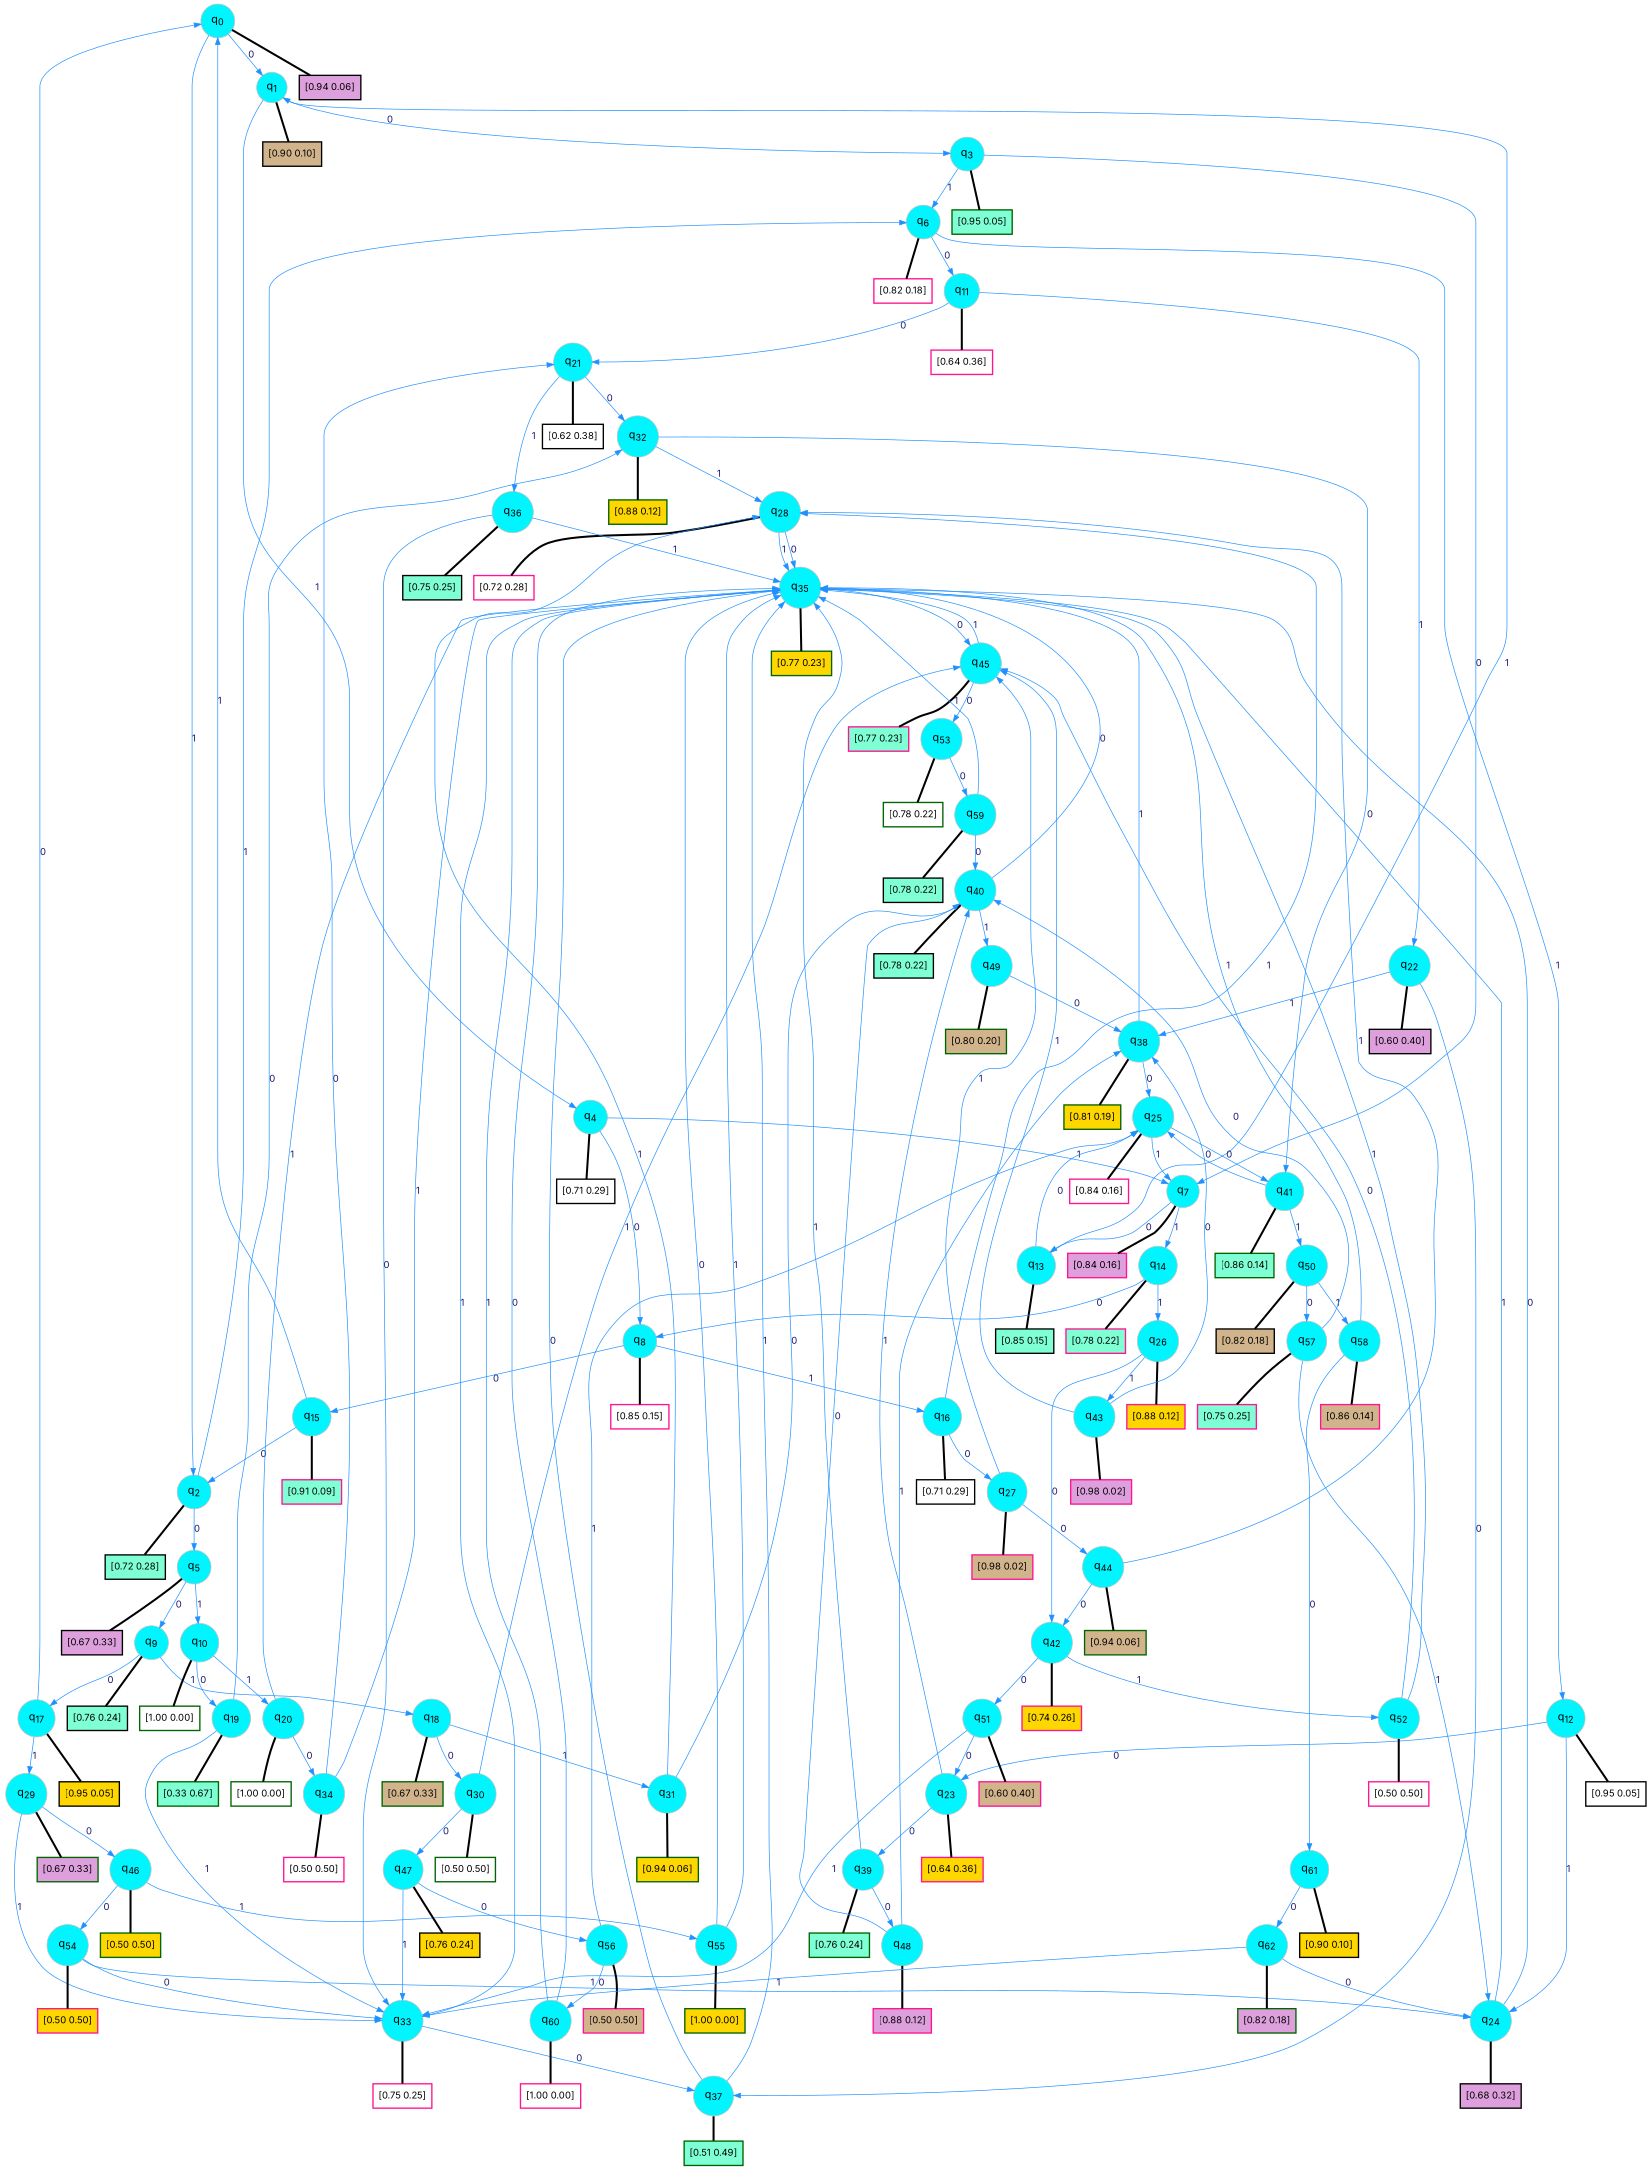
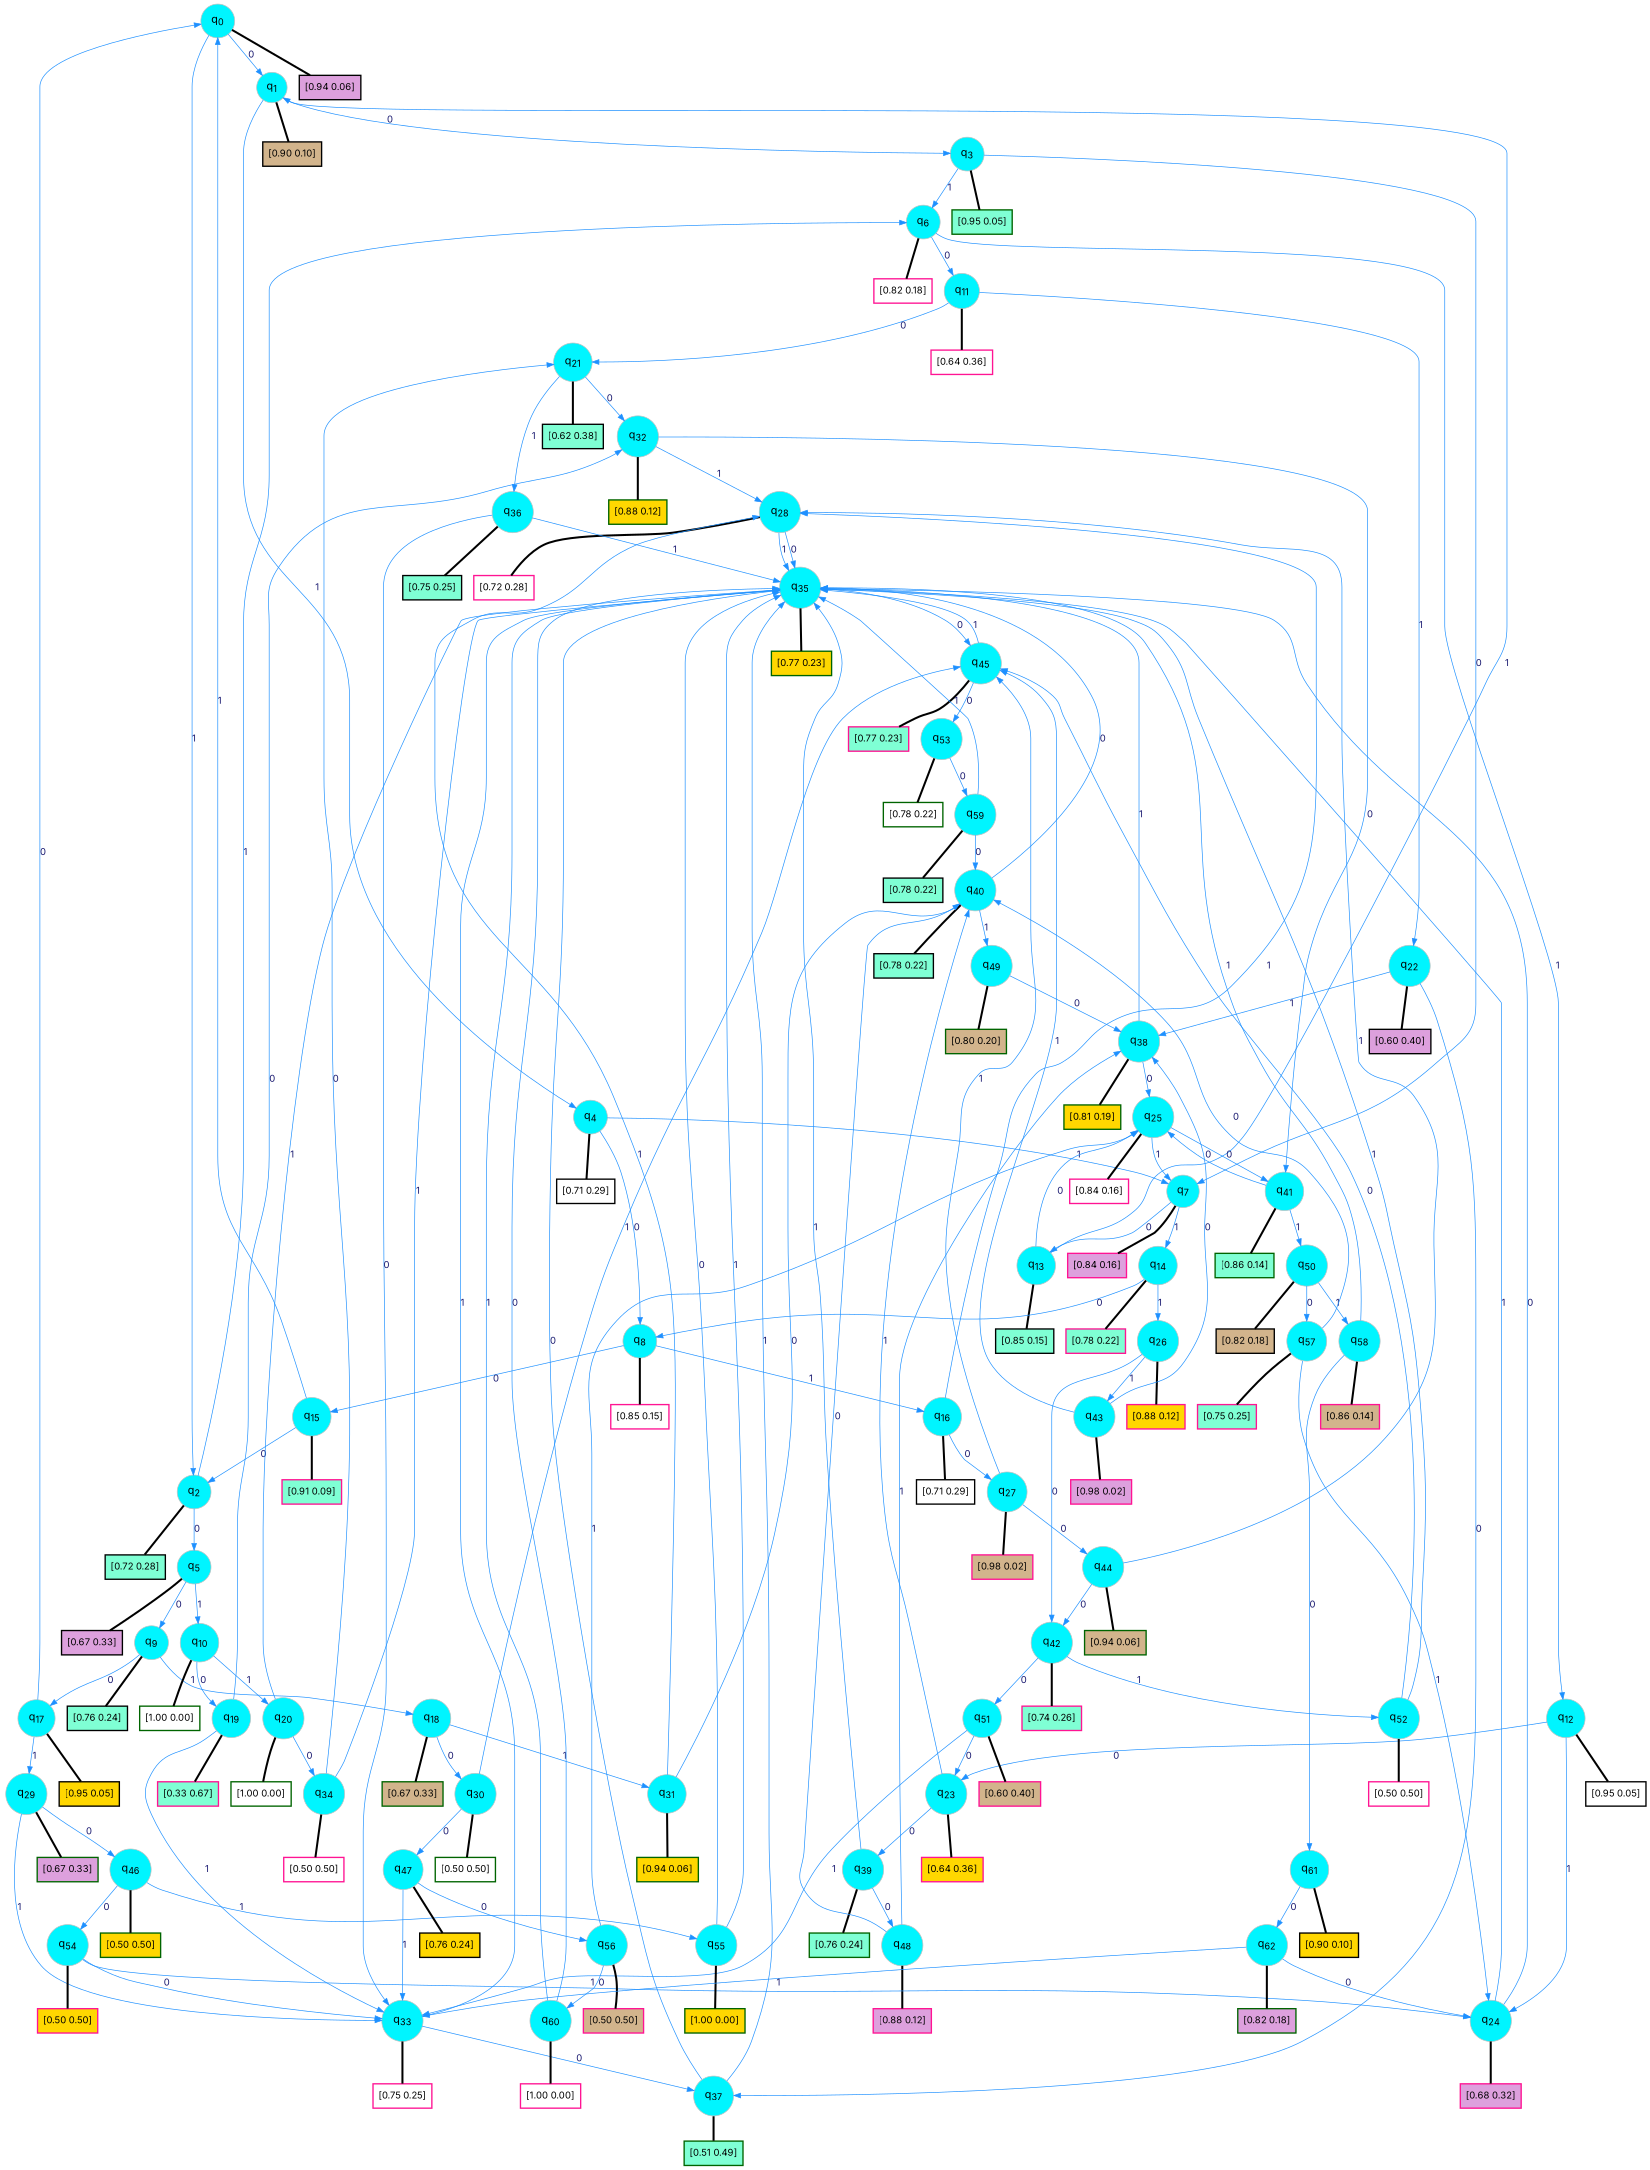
node "[0.62 0.38]": fillcolor white -> aquamarine
node "[0.74 0.26]": fillcolor gold -> aquamarine
node "[0.33 0.67]": color darkgreen -> deeppink
node "[0.68 0.32]": color black -> deeppink
